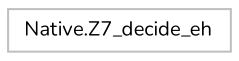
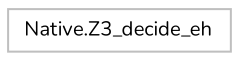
node "Native.Z7_decide_eh": label "Native.Z7_decide_eh" -> "Native.Z3_decide_eh"
